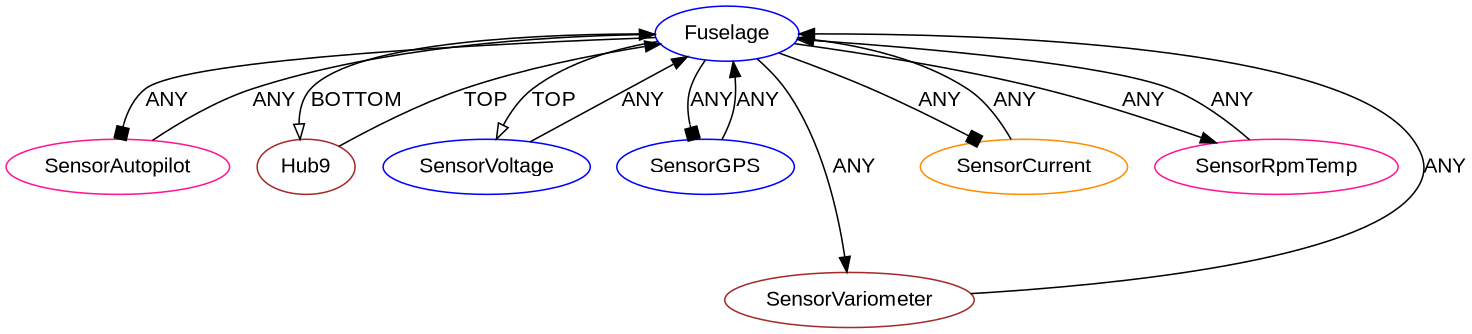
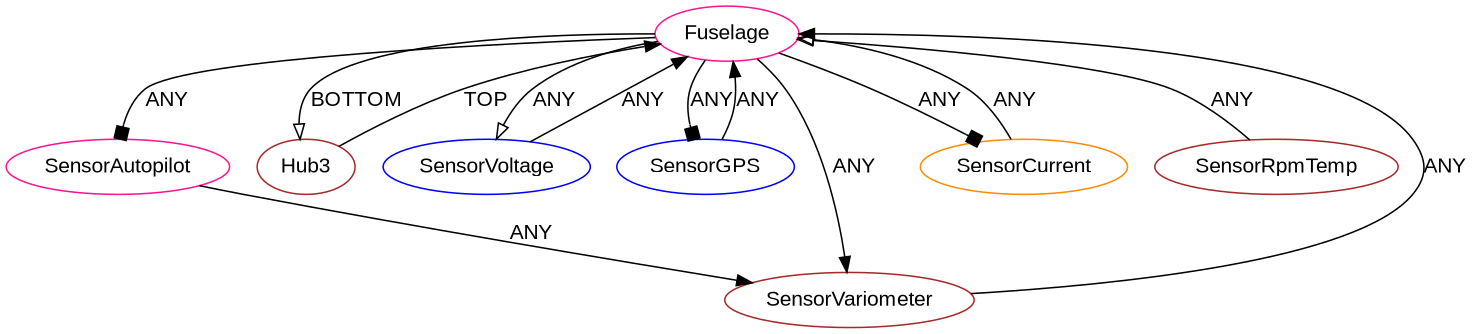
node "Fuselage": color blue -> deeppink
edge "SensorAutopilot" -> "Fuselage": now "SensorAutopilot" -> "SensorVariometer"
edge "SensorCurrent" -> "Fuselage": arrowhead normal -> onormal
edge "Fuselage" -> "SensorRpmTemp": removed, label "ANY"
edge "Fuselage" -> "SensorVoltage": label "TOP" -> "ANY"
node "Hub9": label "Hub9" -> "Hub3"
node "SensorRpmTemp": color deeppink -> brown
